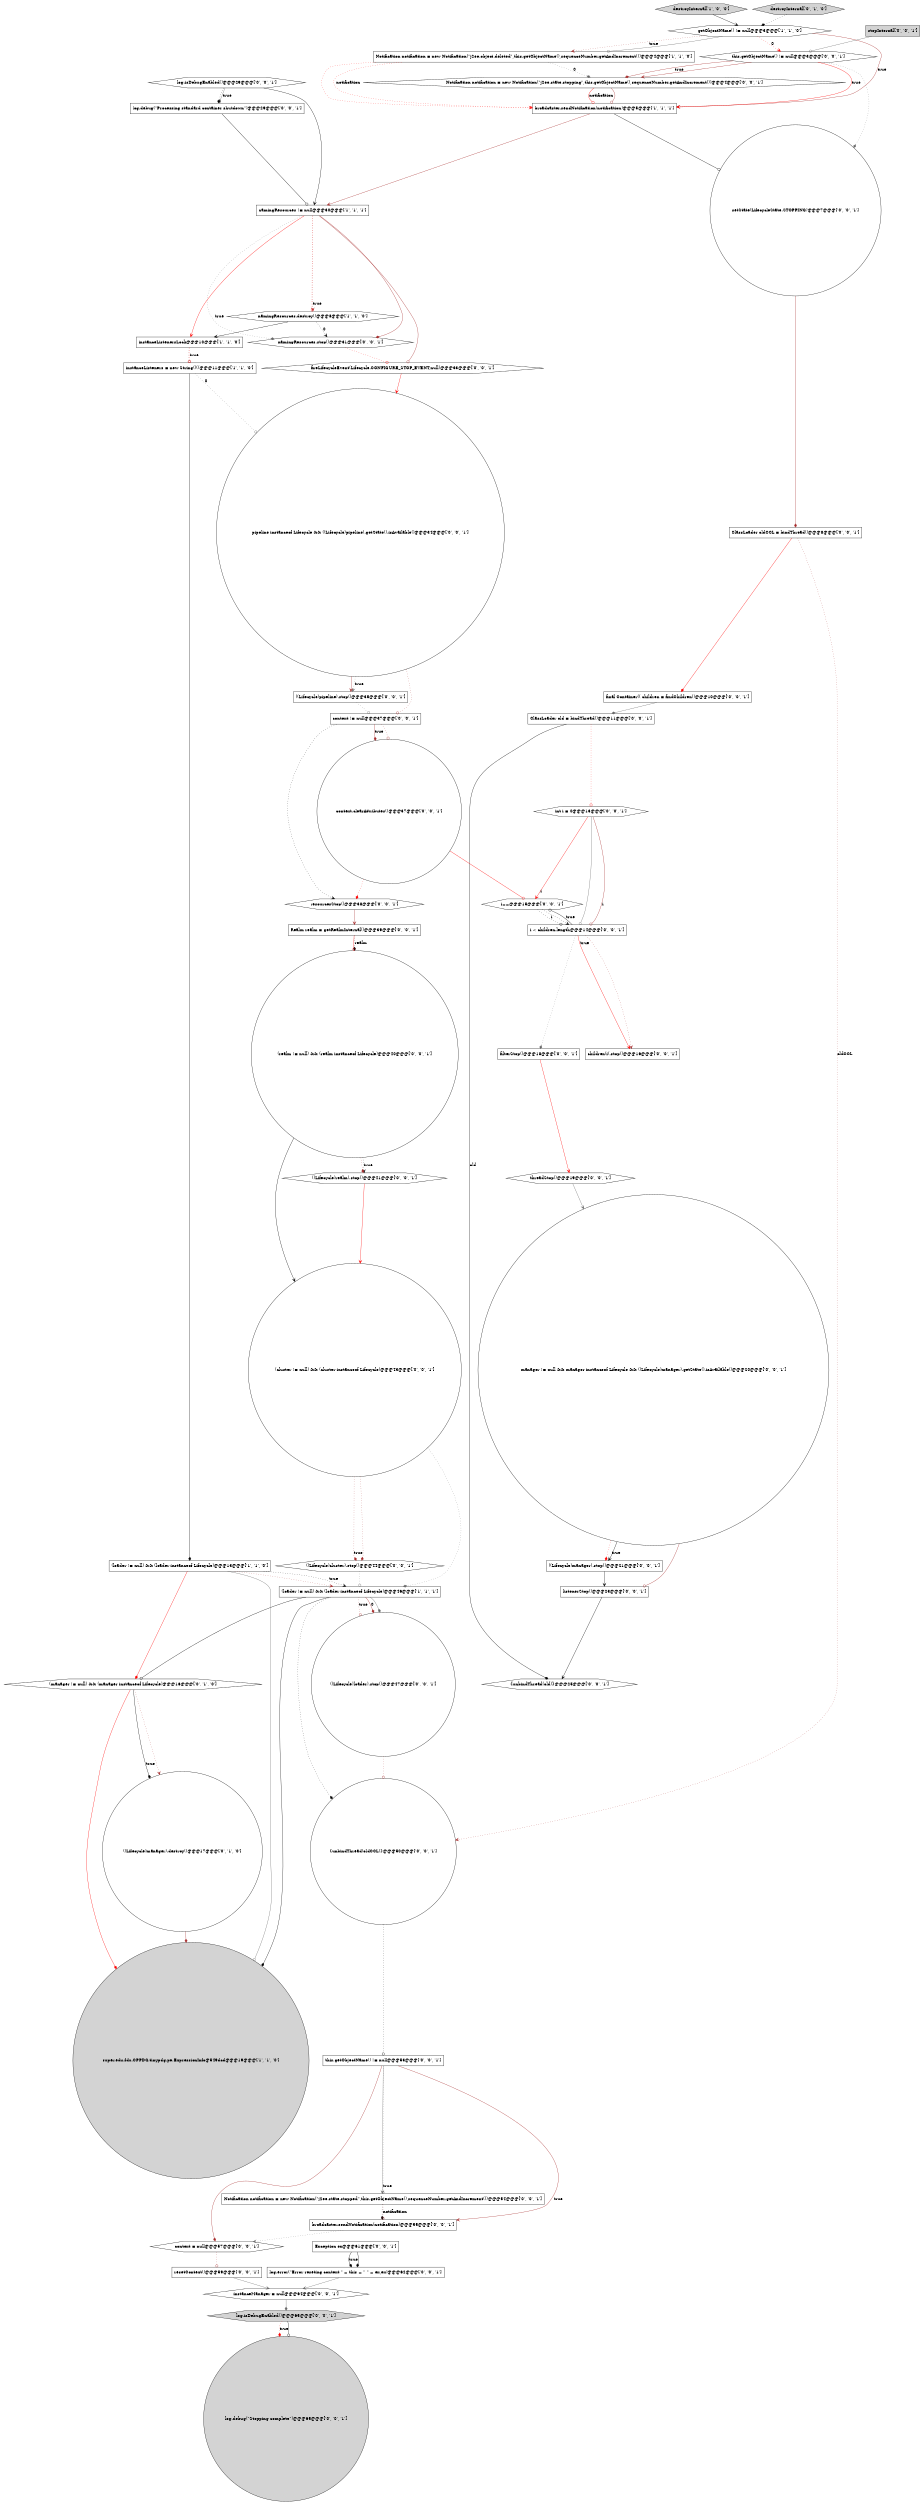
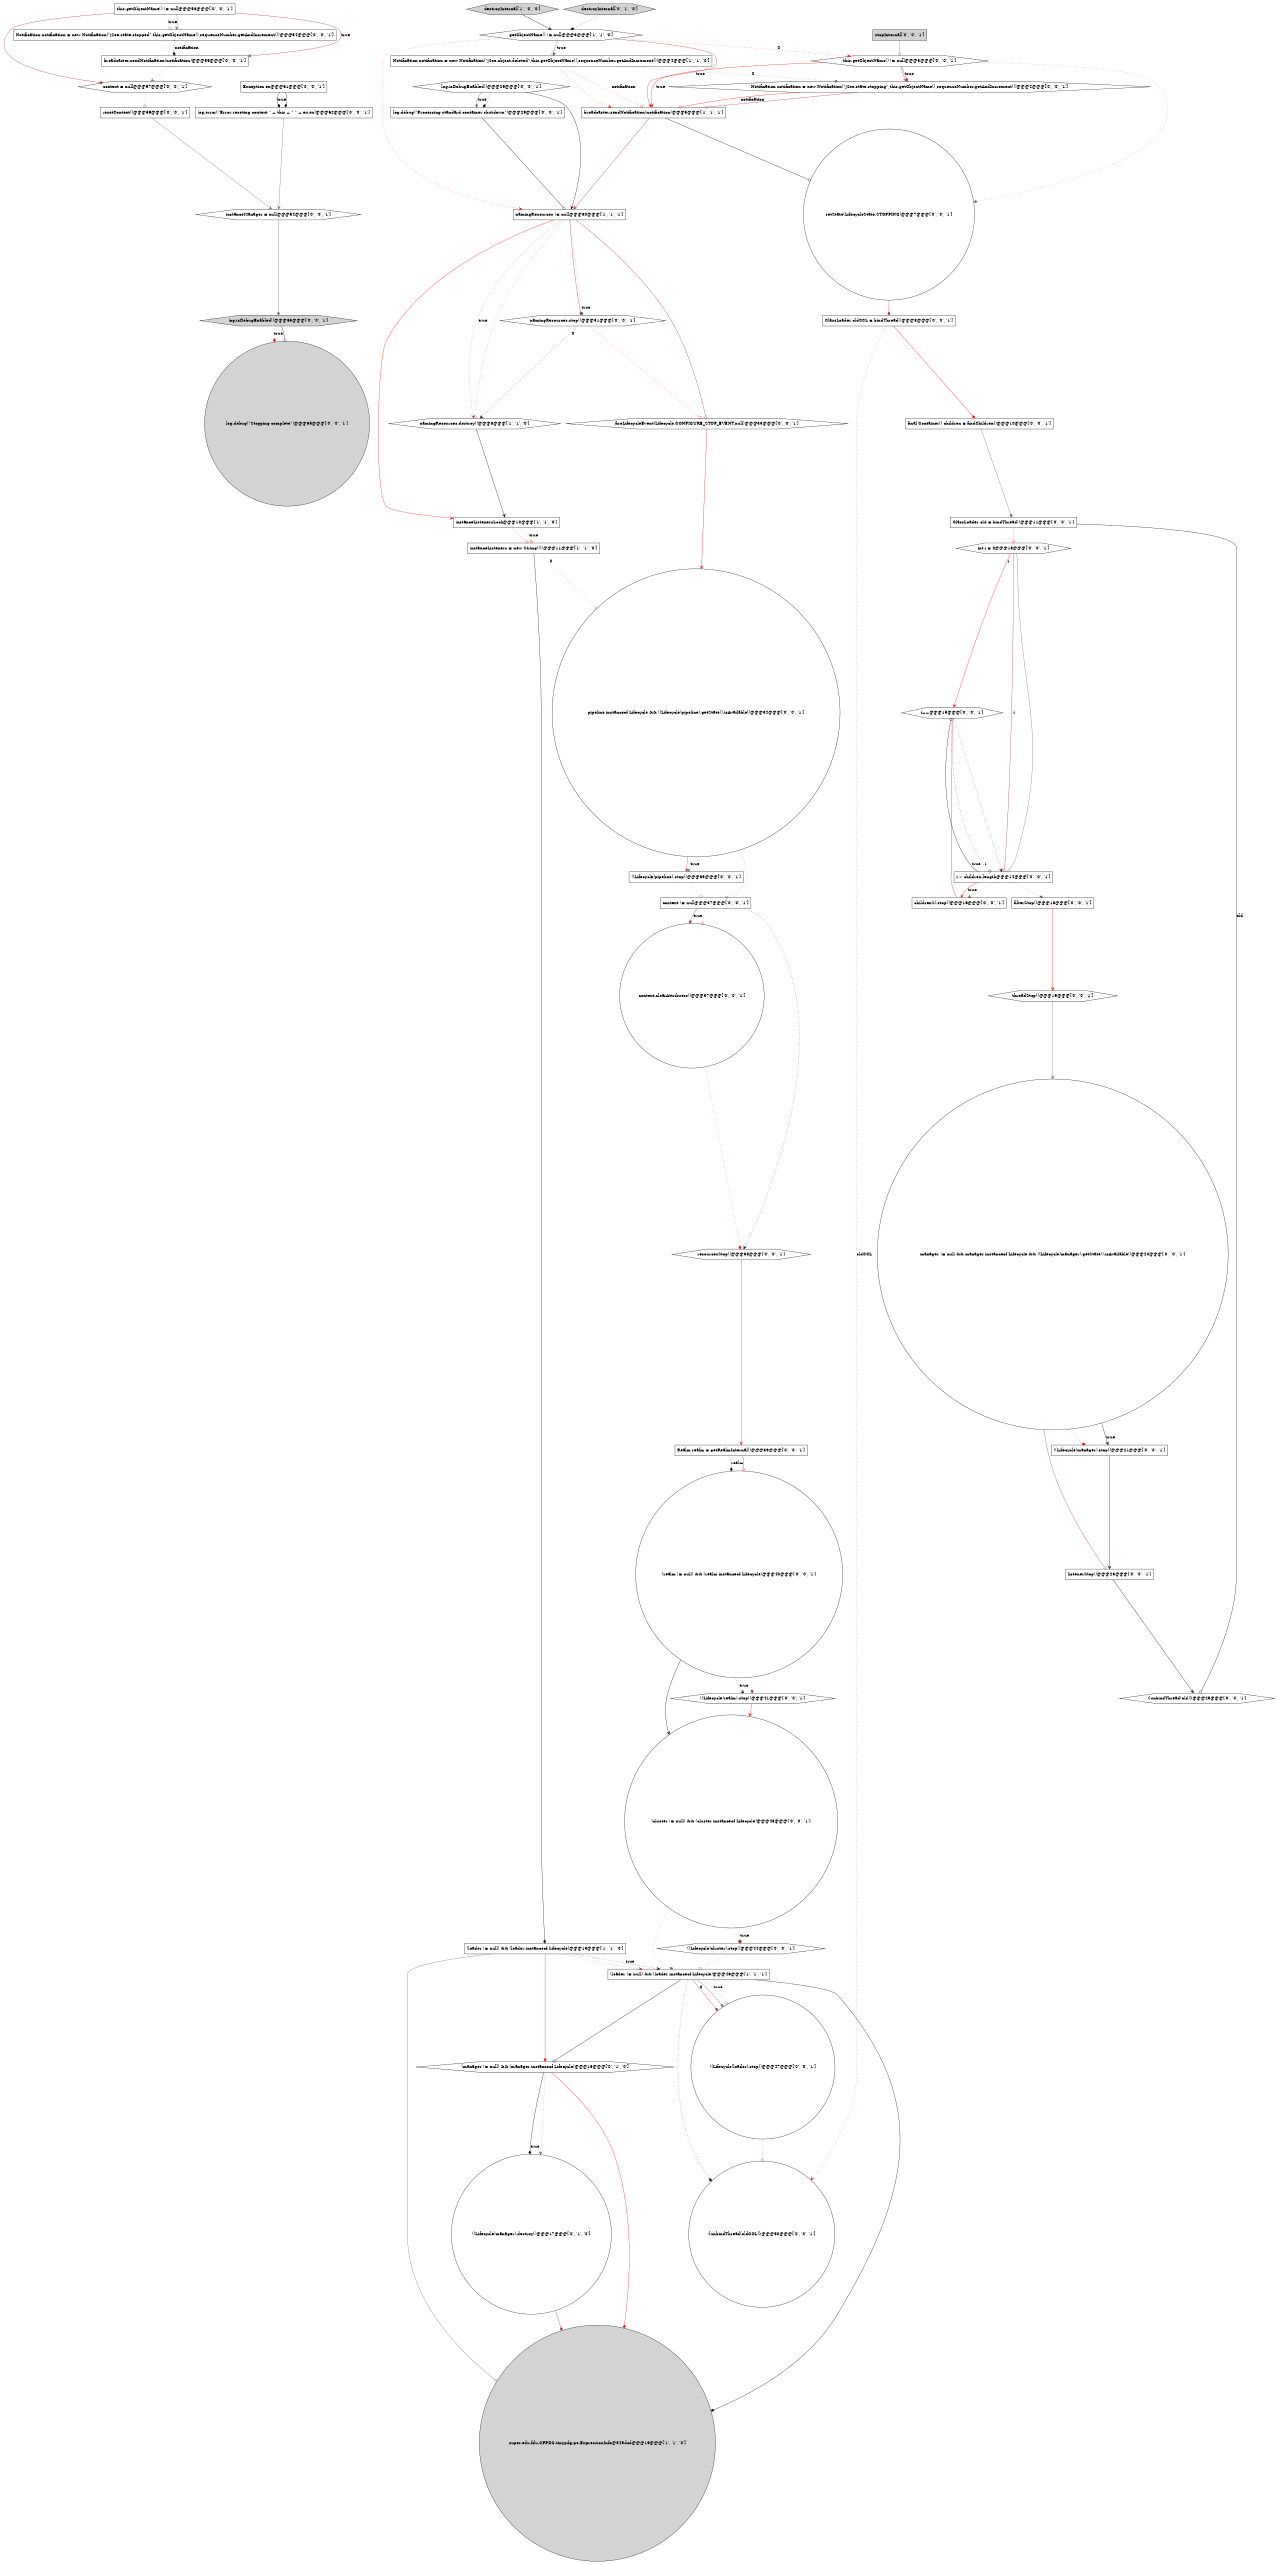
edge "getObjectName() != null@@@3@@@['1', '1', '0']" -> "namingResources != null@@@30@@@['1', '1', '1']": added
edge "namingResources.destroy()@@@8@@@['1', '1', '0']" -> "namingResources.stop()@@@31@@@['0', '0', '1']": reversed
edge "context.clearAttributes()@@@37@@@['0', '0', '1']" -> "i++@@@15@@@['0', '0', '1']": now "children(i(.stop()@@@16@@@['0', '0', '1']" -> "i++@@@15@@@['0', '0', '1']"
edge "ClassLoader old = bindThread()@@@11@@@['0', '0', '1']" -> "{unbindThread(old)}@@@25@@@['0', '0', '1']": arrowhead diamond -> odot
edge "{unbindThread(oldCCL)}@@@50@@@['0', '0', '1']" -> "this.getObjectName() != null@@@53@@@['0', '0', '1']": removed
